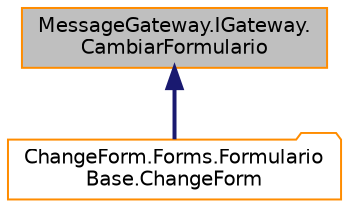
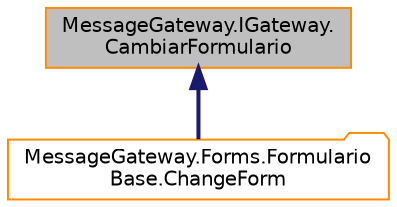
node "ChangeForm.Forms.Formulario Base.ChangeForm": label "ChangeForm.Forms.Formulario Base.ChangeForm" -> "MessageGateway.Forms.Formulario Base.ChangeForm"
